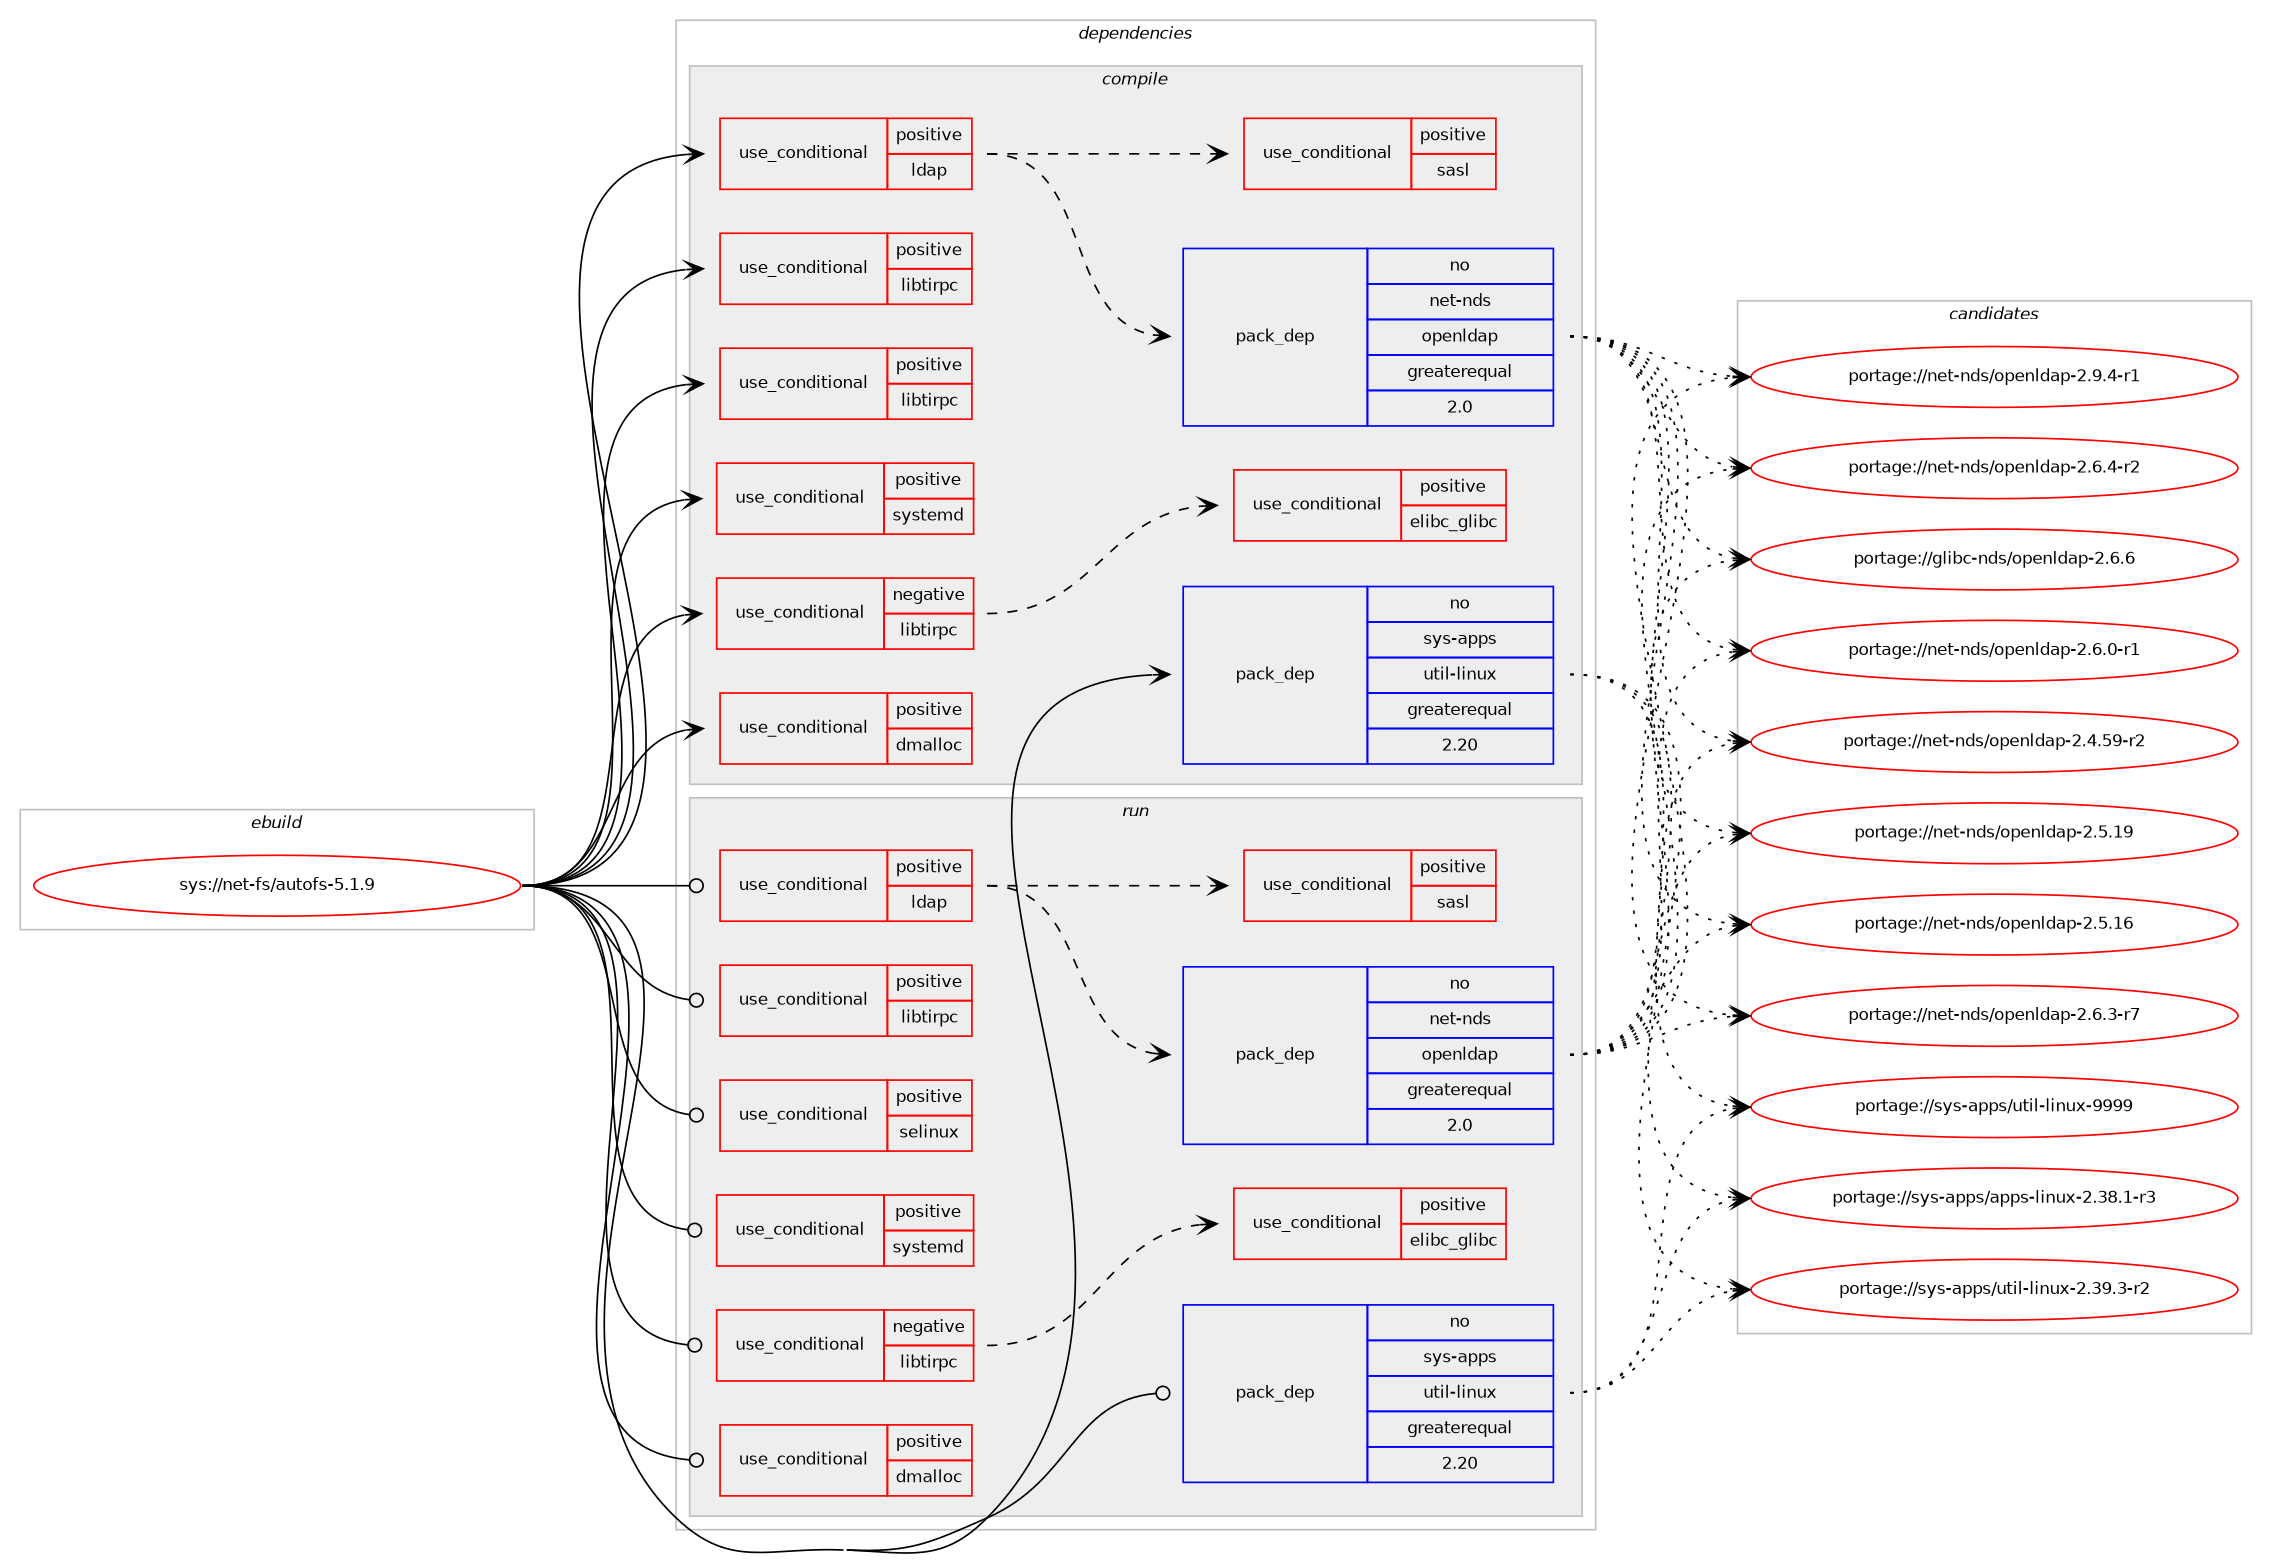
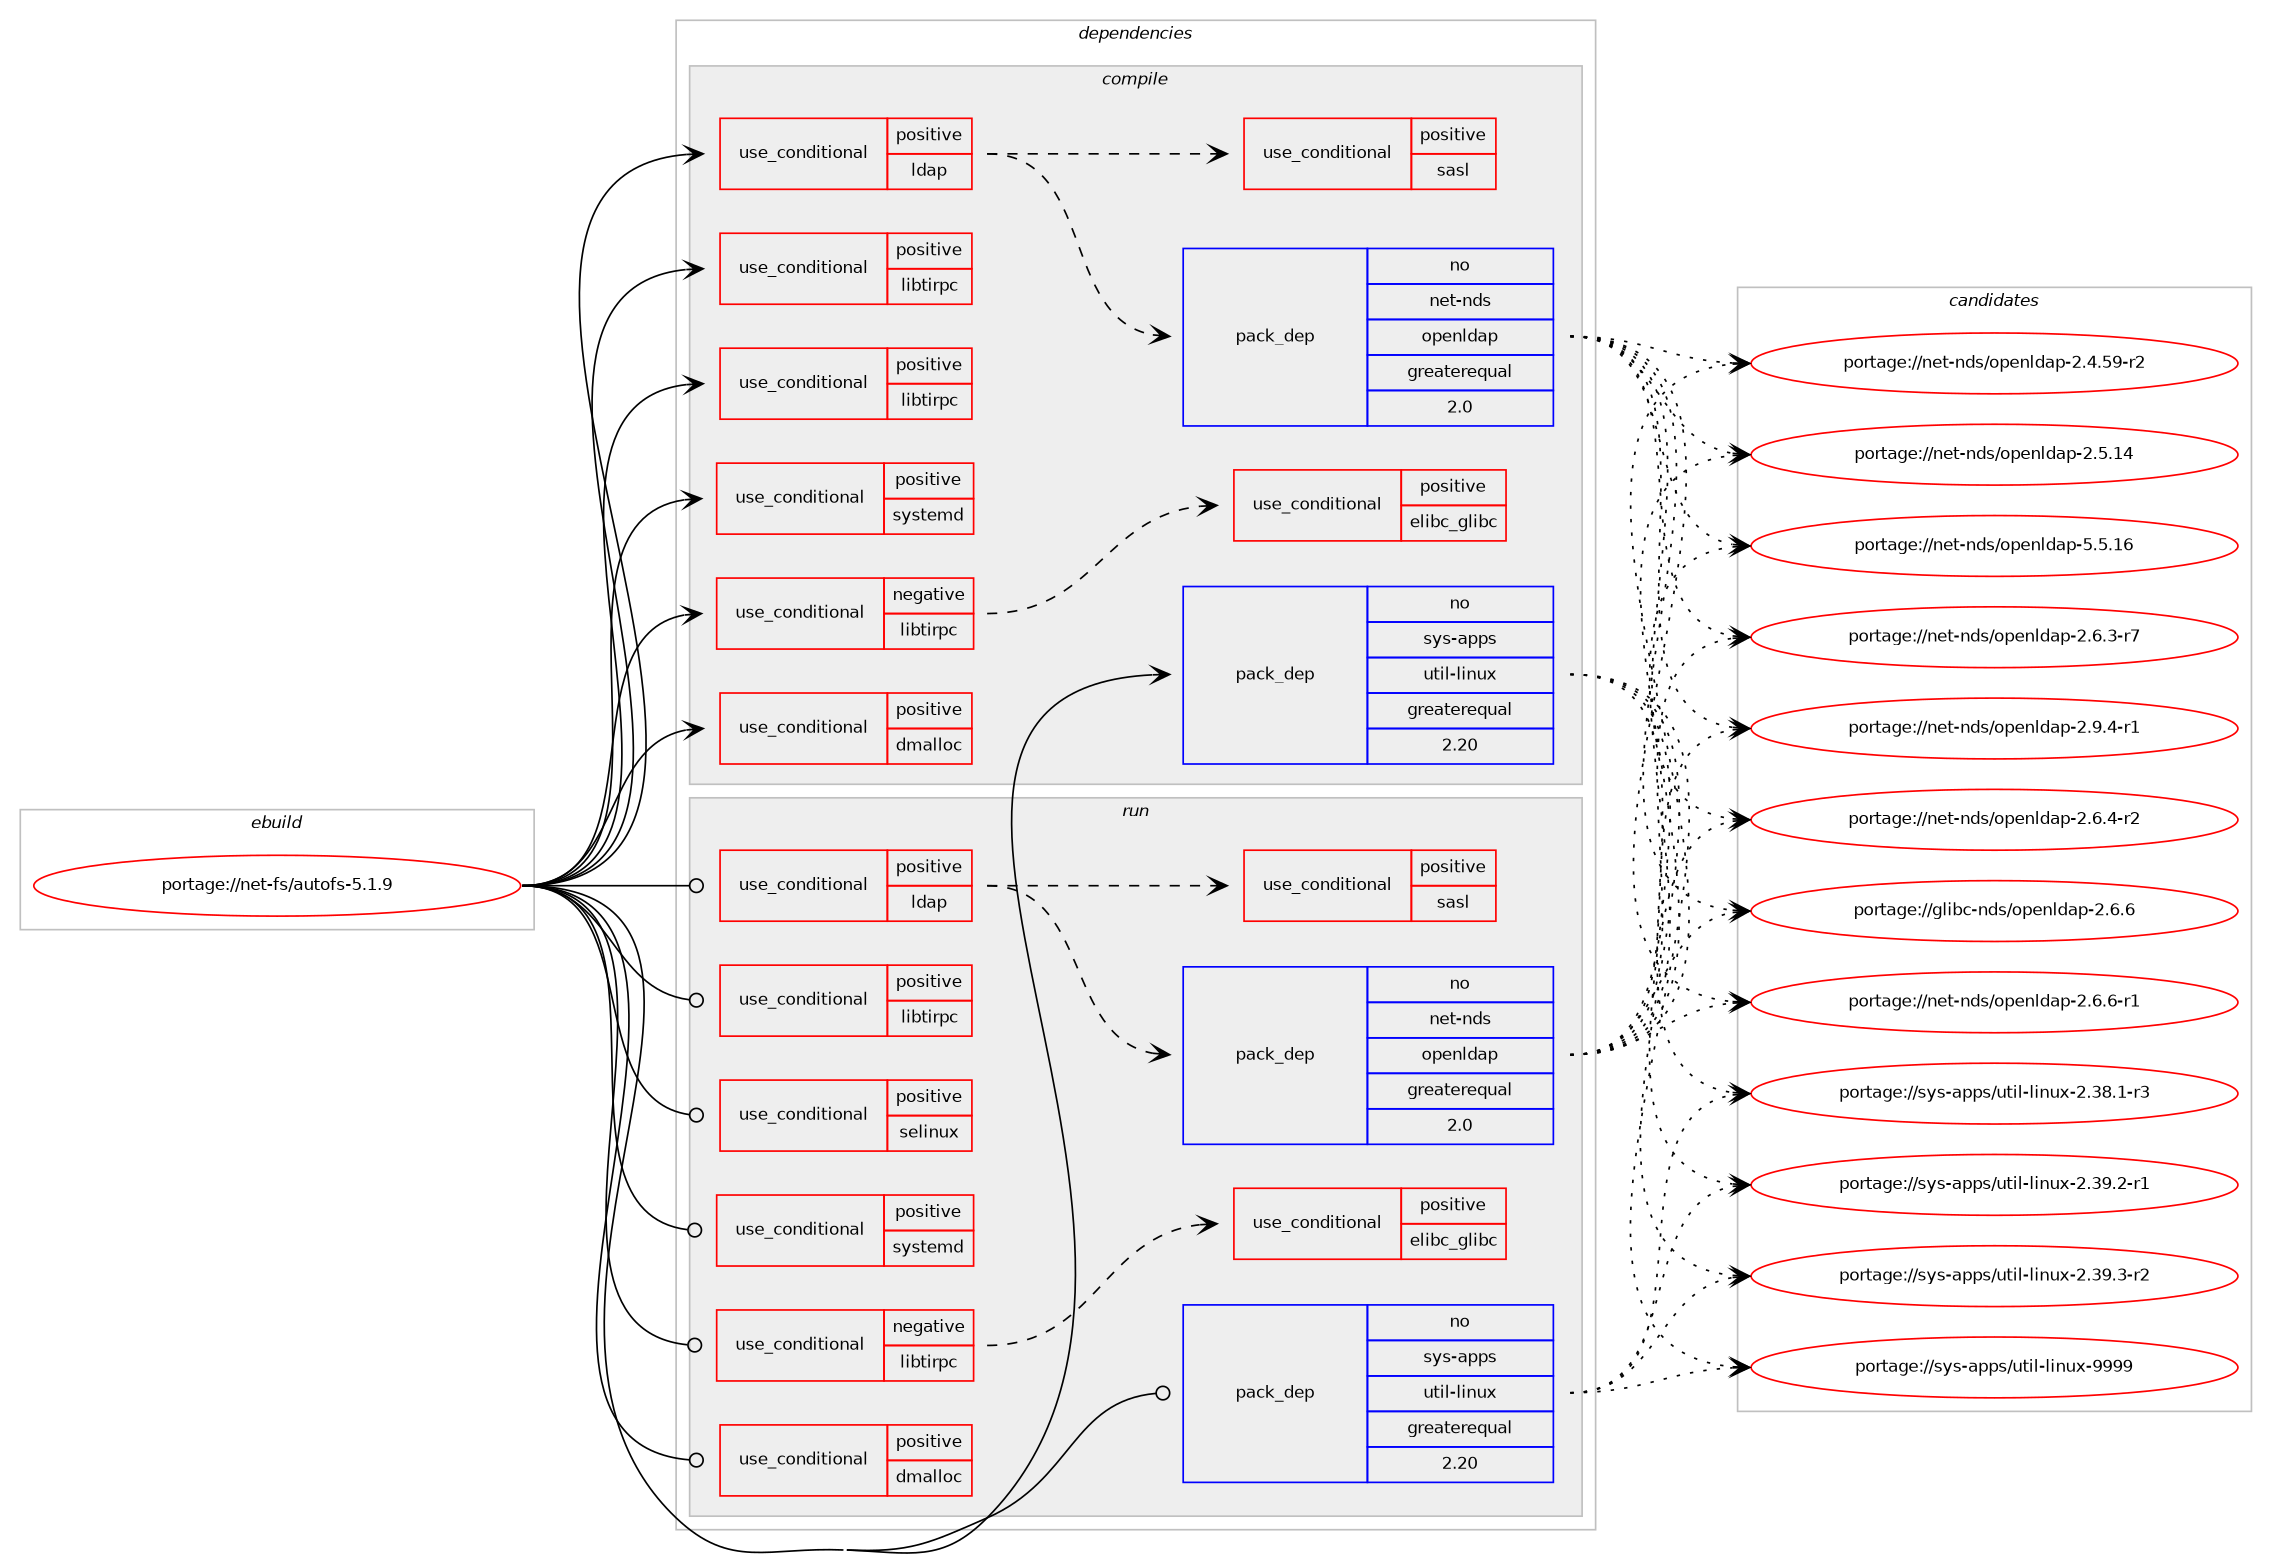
node "portage://net-nds/openldap-2.6.0-r1": label "portage://net-nds/openldap-2.6.0-r1" -> "portage://net-nds/openldap-2.6.6-r1"
node "portage://net-nds/openldap-2.5.19": label "portage://net-nds/openldap-2.5.19" -> "portage://net-nds/openldap-2.5.14"
node "sys://net-fs/autofs-5.1.9": label "sys://net-fs/autofs-5.1.9" -> "portage://net-fs/autofs-5.1.9"
node "portage://net-nds/openldap-2.5.16": label "portage://net-nds/openldap-2.5.16" -> "portage://net-nds/openldap-5.5.16"
node "portage://sys-apps/util-linux-2.39.2-r1": added
node "portage://sys-apps/apps-linux-2.38.1-r3": label "portage://sys-apps/apps-linux-2.38.1-r3" -> "portage://sys-apps/util-linux-2.38.1-r3"
